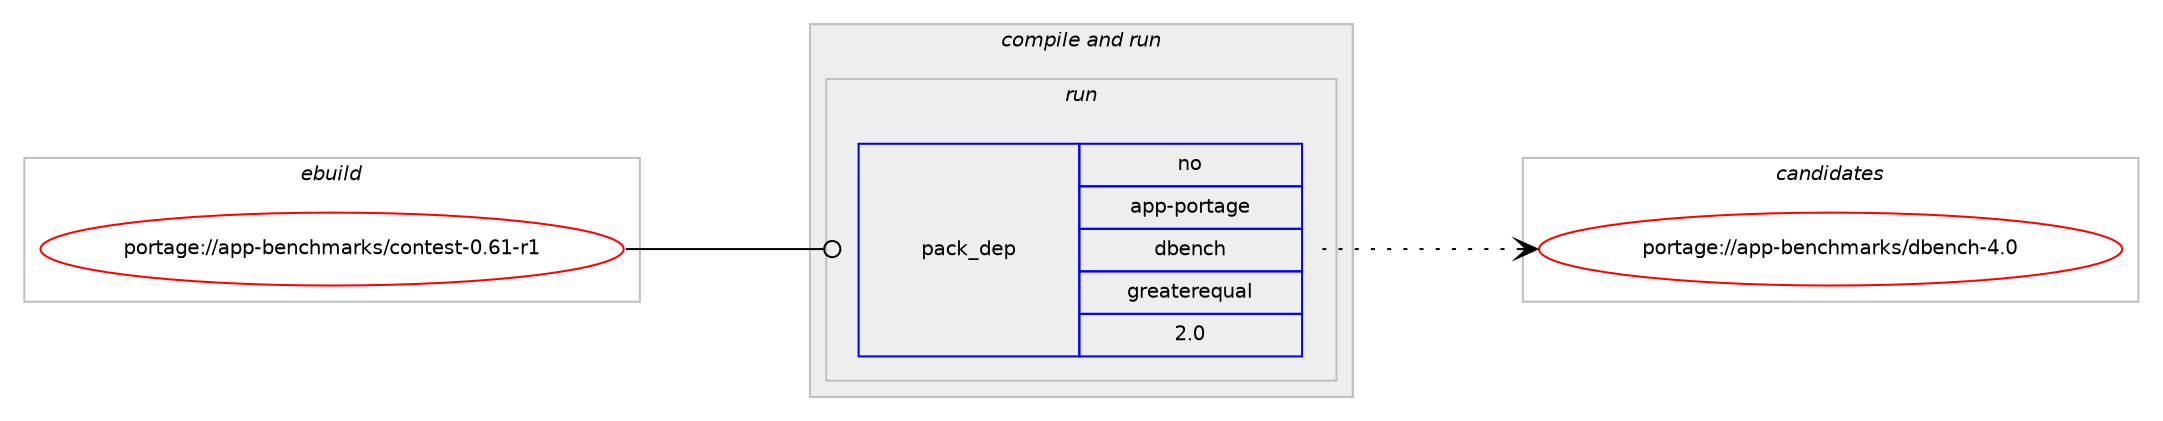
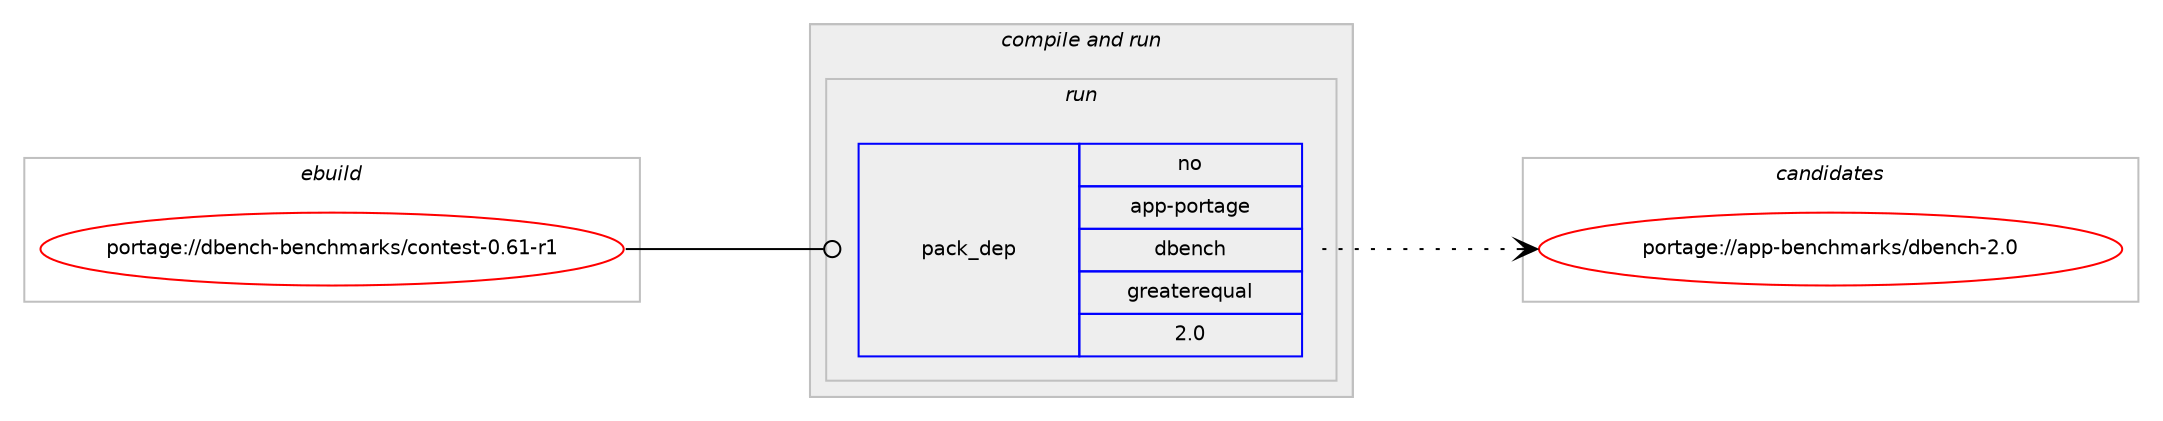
node "portage://app-benchmarks/contest-0.61-r1": label "portage://app-benchmarks/contest-0.61-r1" -> "portage://dbench-benchmarks/contest-0.61-r1"
node "portage://app-benchmarks/dbench-4.0": label "portage://app-benchmarks/dbench-4.0" -> "portage://app-benchmarks/dbench-2.0"
